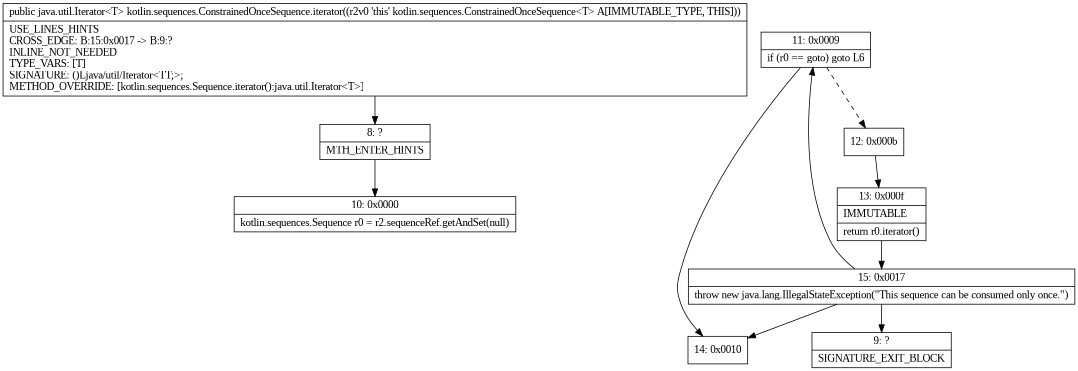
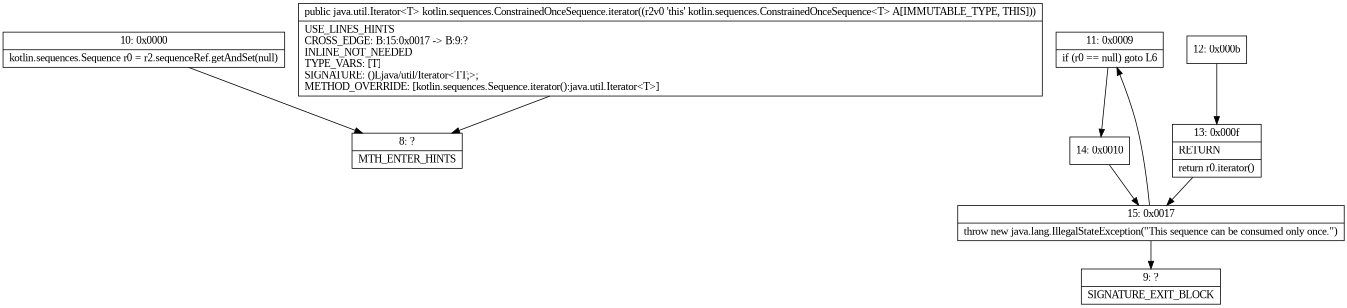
node "11: 0x0009": text "if (r0 == goto) goto L6" -> "if (r0 == null) goto L6"
edge "11: 0x0009" -> "12: 0x000b": removed
edge "8: ?" -> "10: 0x0000": reversed
node "13: 0x000f": text "IMMUTABLE" -> "RETURN"
edge "15: 0x0017" -> "14: 0x0010": reversed
